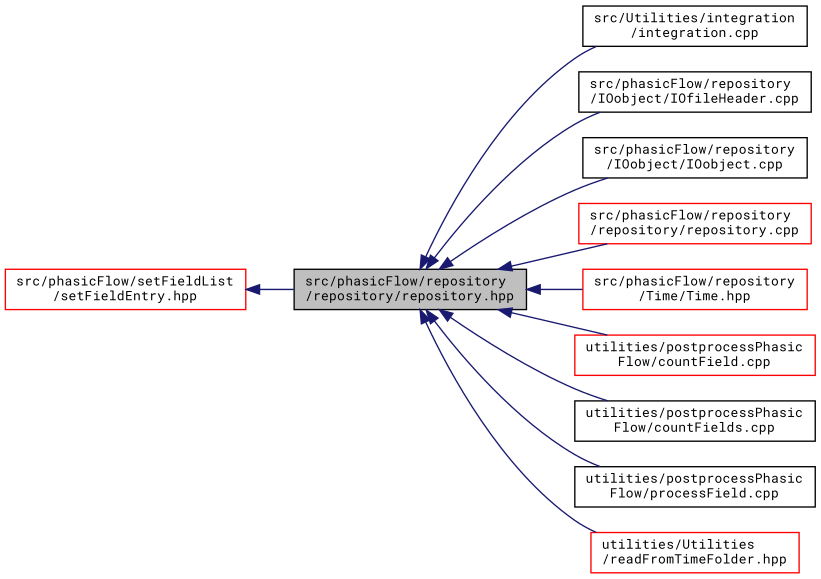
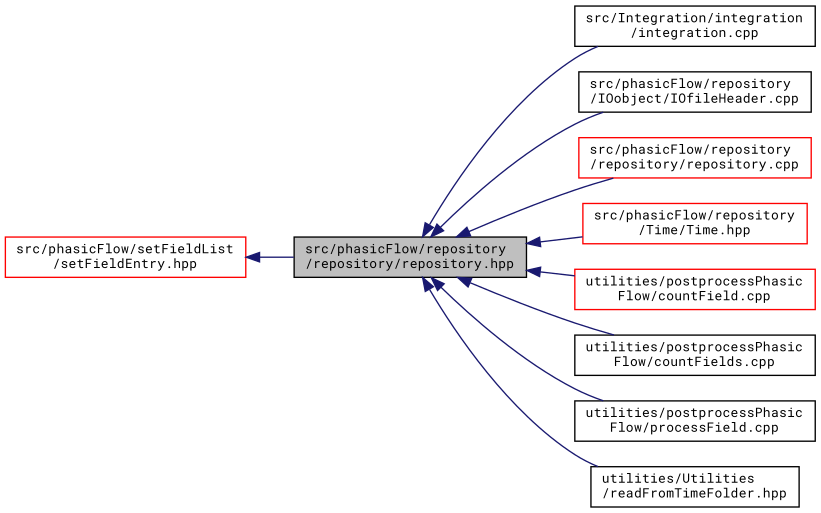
node "src/Utilities/integration /integration.cpp": label "src/Utilities/integration /integration.cpp" -> "src/Integration/integration /integration.cpp"
node "src/phasicFlow/repository /IOobject/IOobject.cpp": removed
node "utilities/Utilities /readFromTimeFolder.hpp": color red -> black
